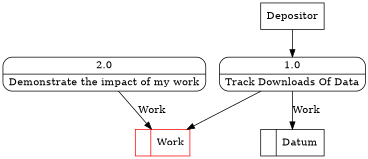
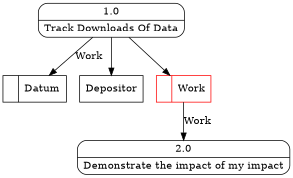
edge "Depositor" -> "1.0": reversed
node "2.0": text "Demonstrate the impact of my work" -> "Demonstrate the impact of my impact"
edge "2.0" -> "Work": reversed
